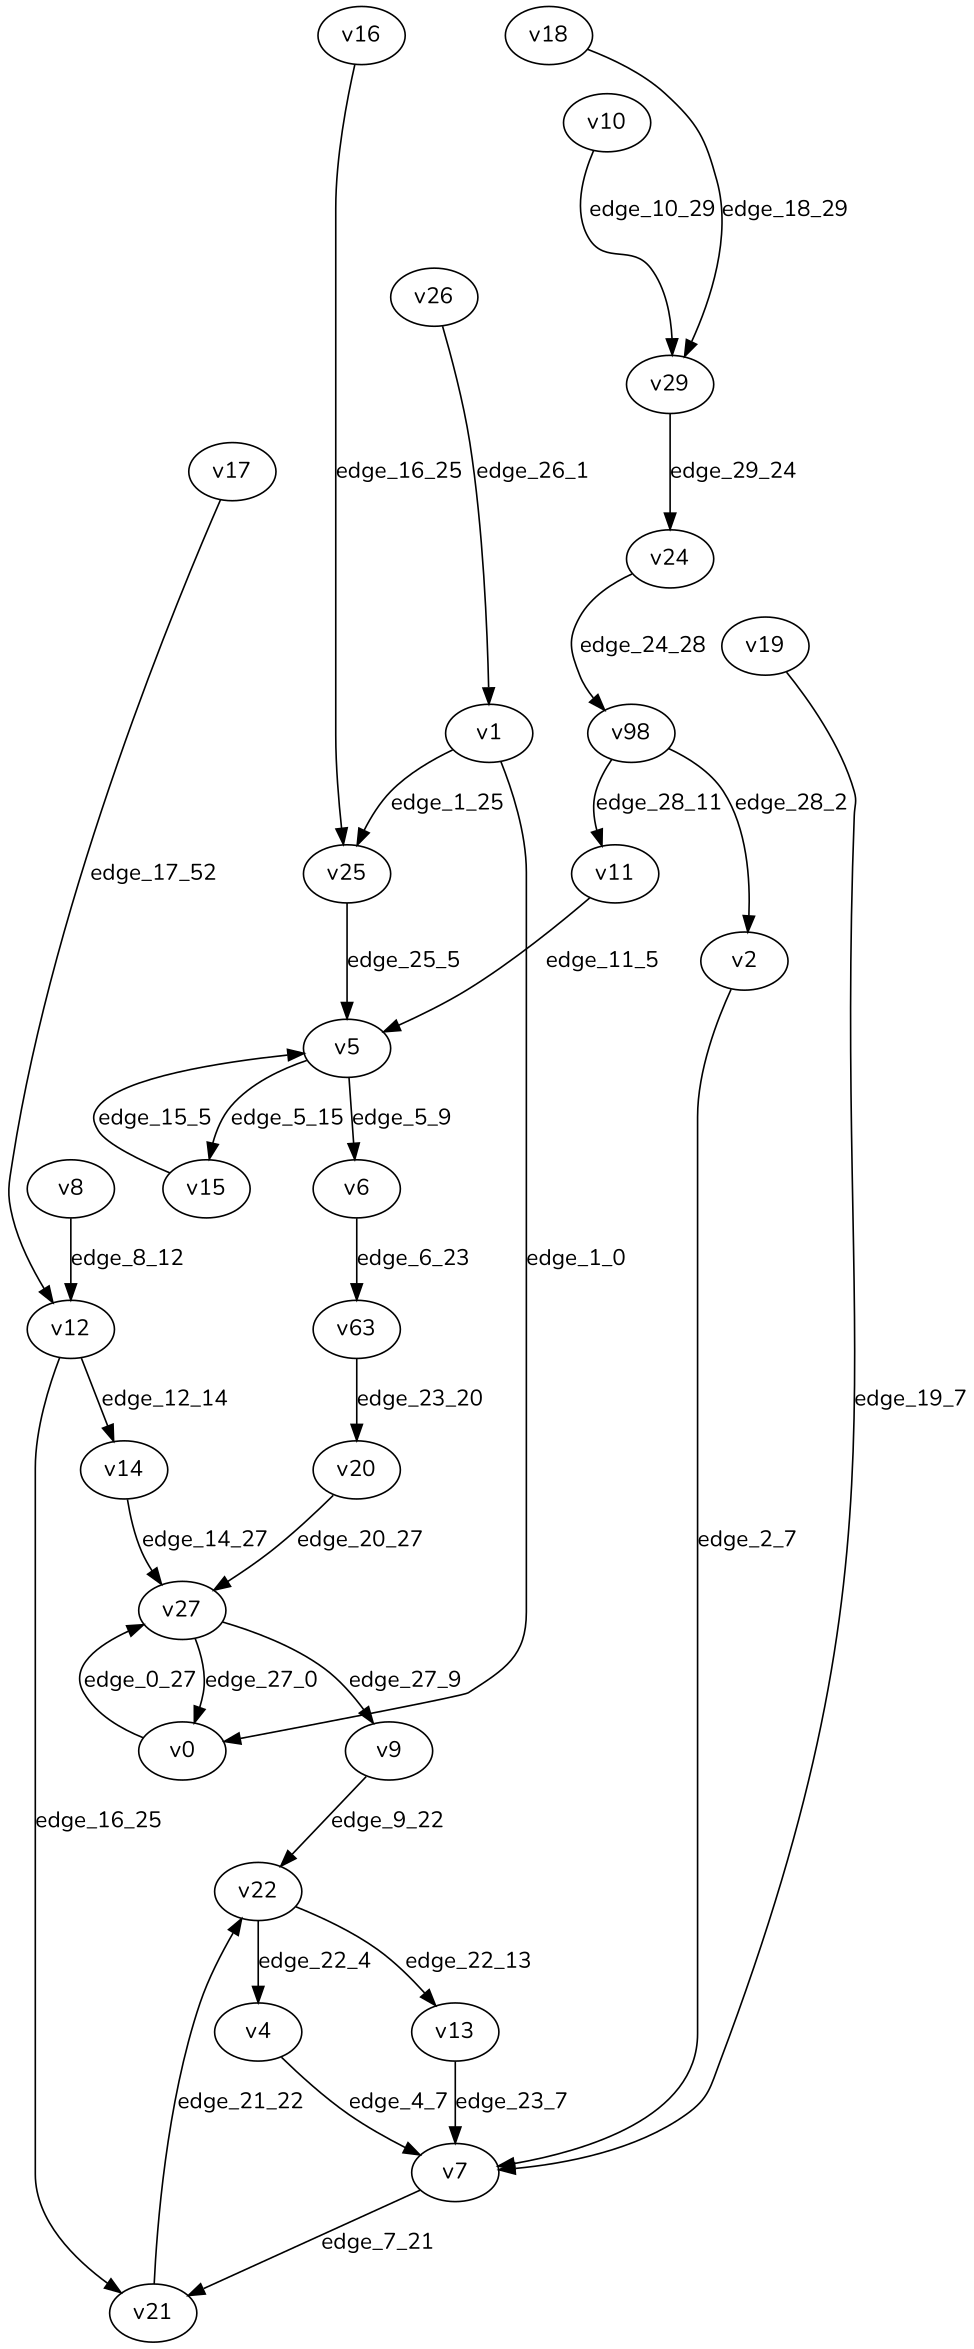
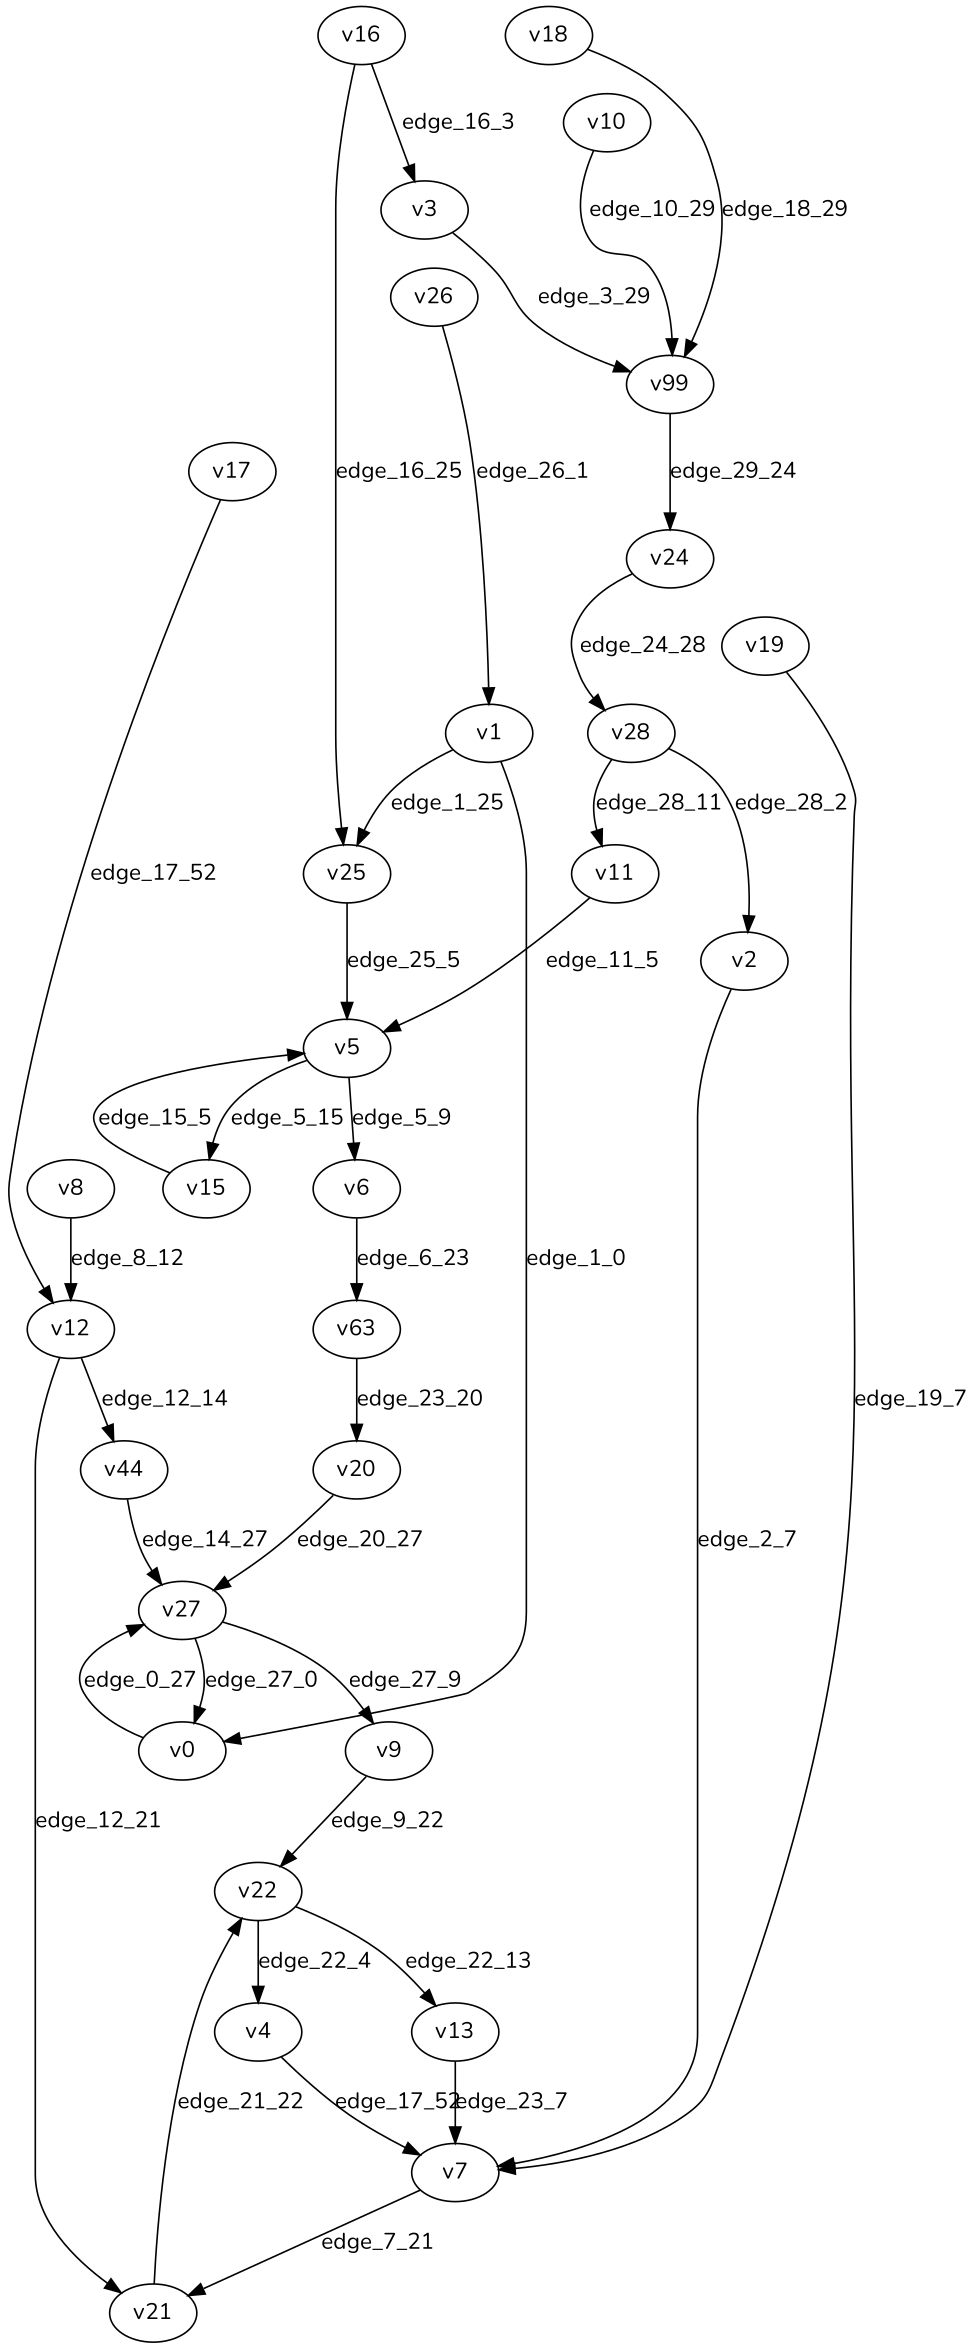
node "v3": added
node "v29": label "v29" -> "v99"
node "v98": label "v98" -> "v28"
node "v14": label "v14" -> "v44"
edge "v12" -> "v21": label "edge_16_25" -> "edge_12_21"
edge "v4" -> "v7": label "edge_4_7" -> "edge_17_52"
